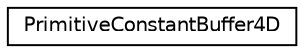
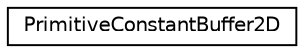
node "PrimitiveConstantBuffer4D": label "PrimitiveConstantBuffer4D" -> "PrimitiveConstantBuffer2D"
